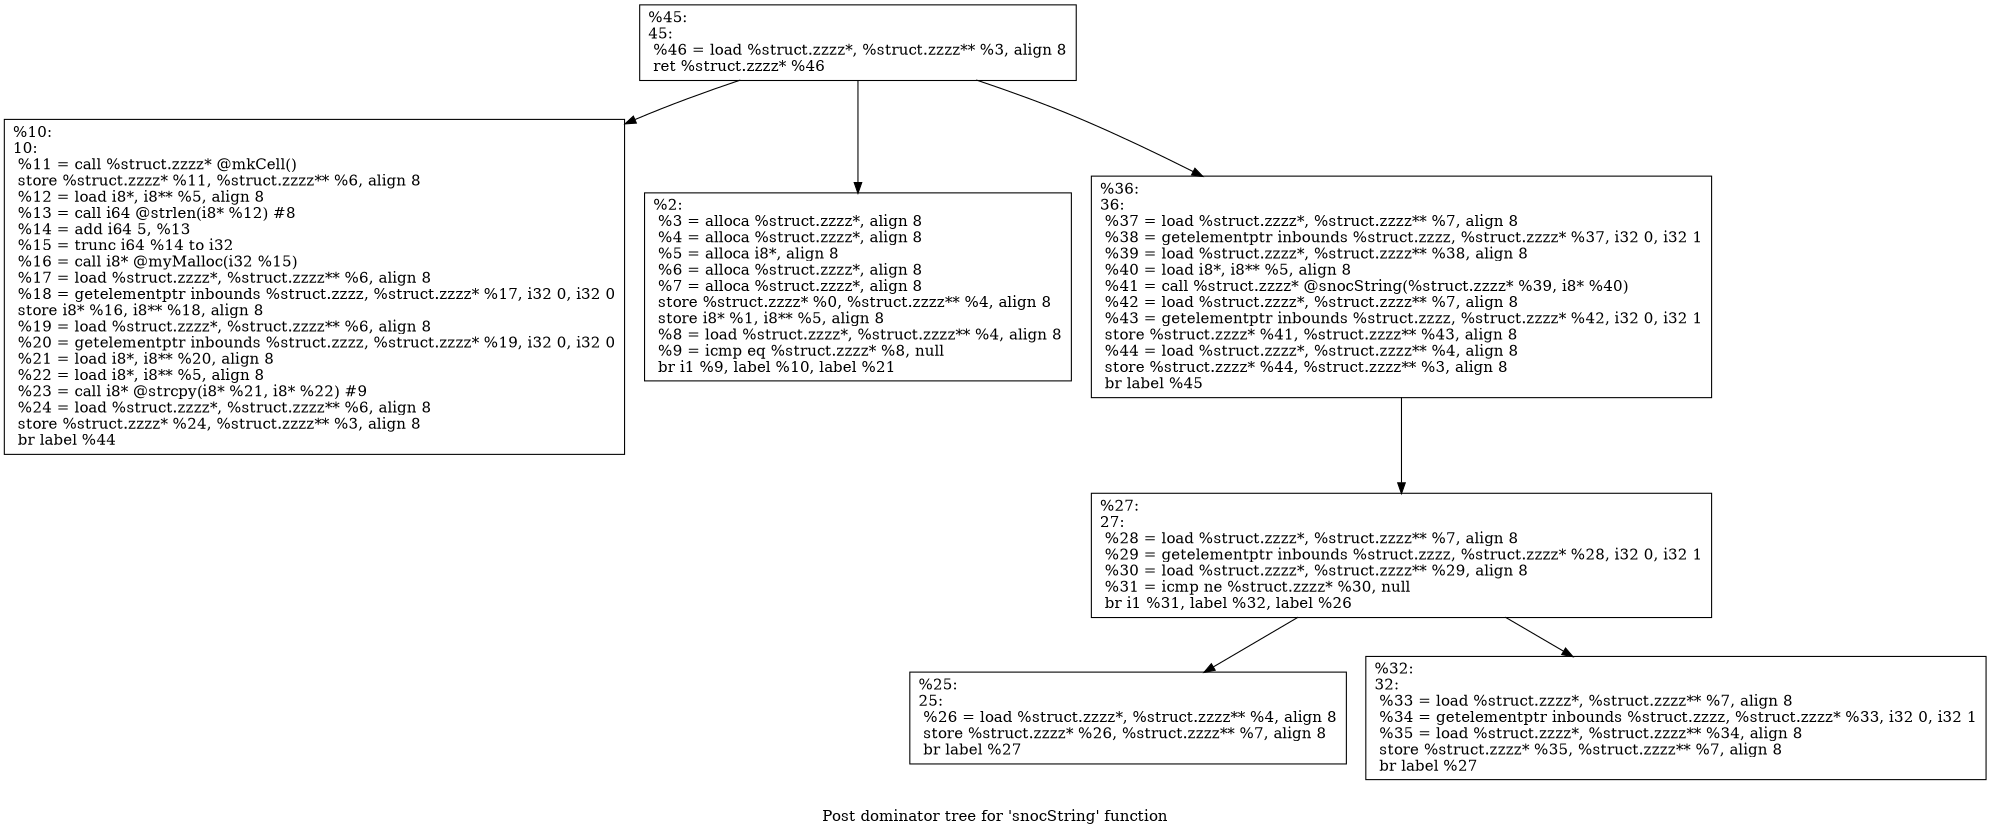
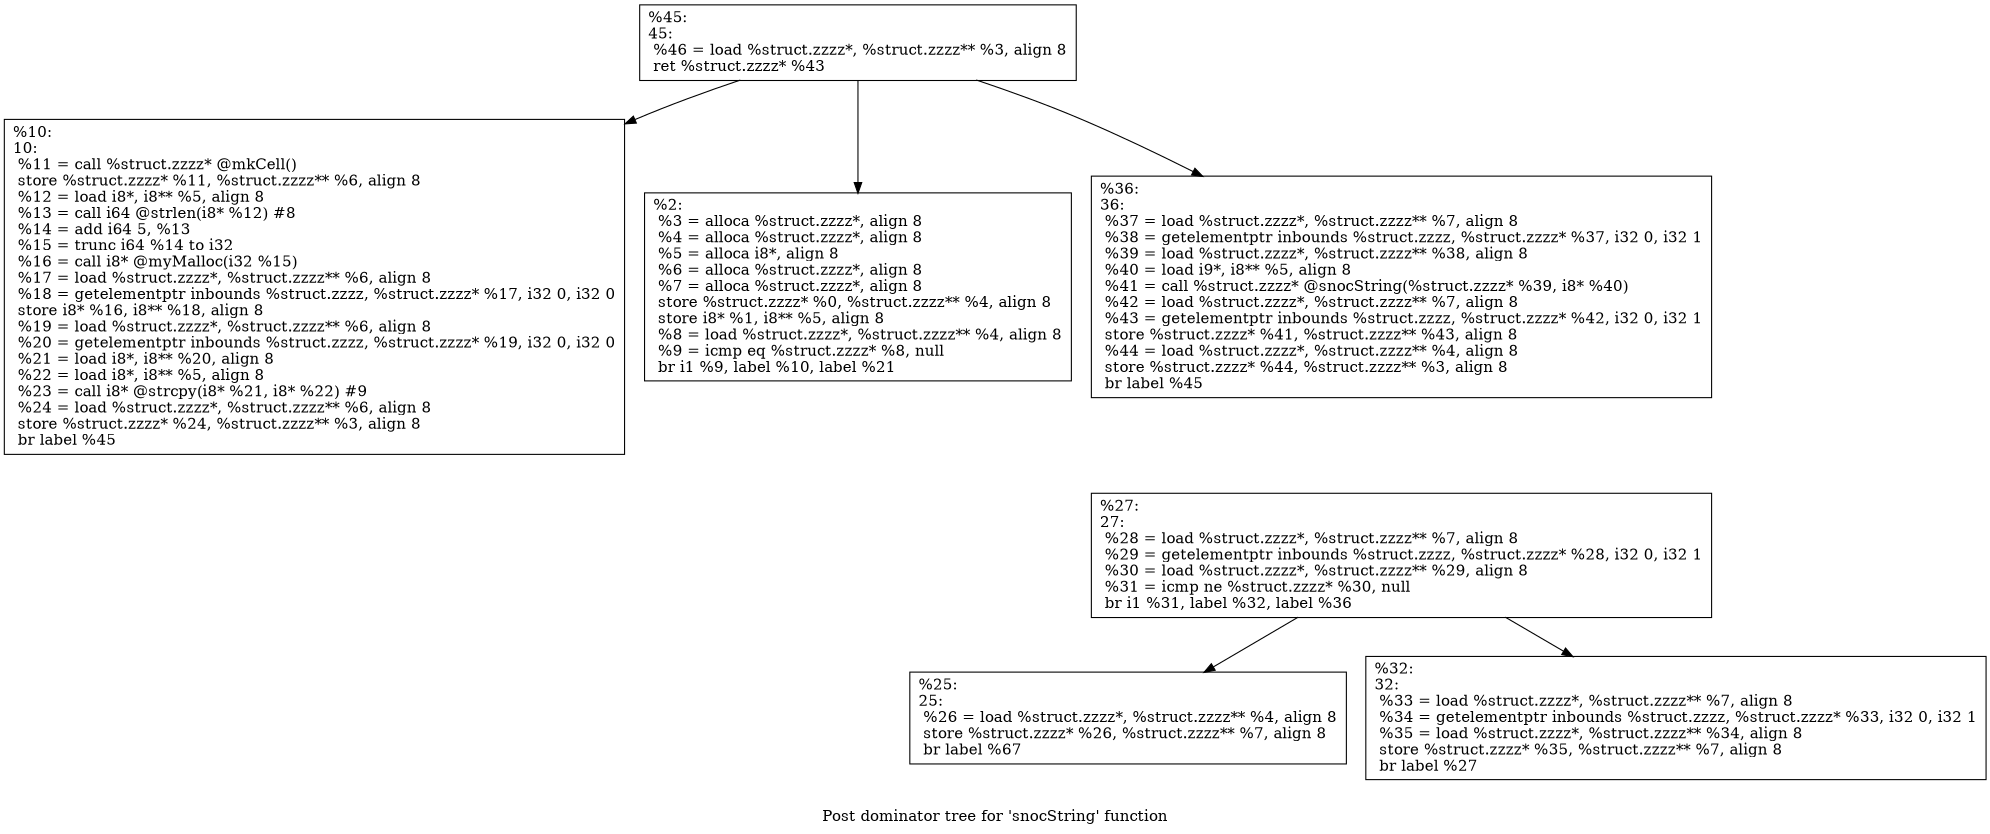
node "%45:": text "ret %struct.zzzz* %46" -> "ret %struct.zzzz* %43"
node "%36:": text "%40 = load i8*, i8** %5, align 8" -> "%40 = load i9*, i8** %5, align 8"
node "%10:": text "br label %44" -> "br label %45"
edge "%36:" -> "%27:": removed
node "%27:": text "br i1 %31, label %32, label %26" -> "br i1 %31, label %32, label %36"
node "%25:": text "br label %27" -> "br label %67"
